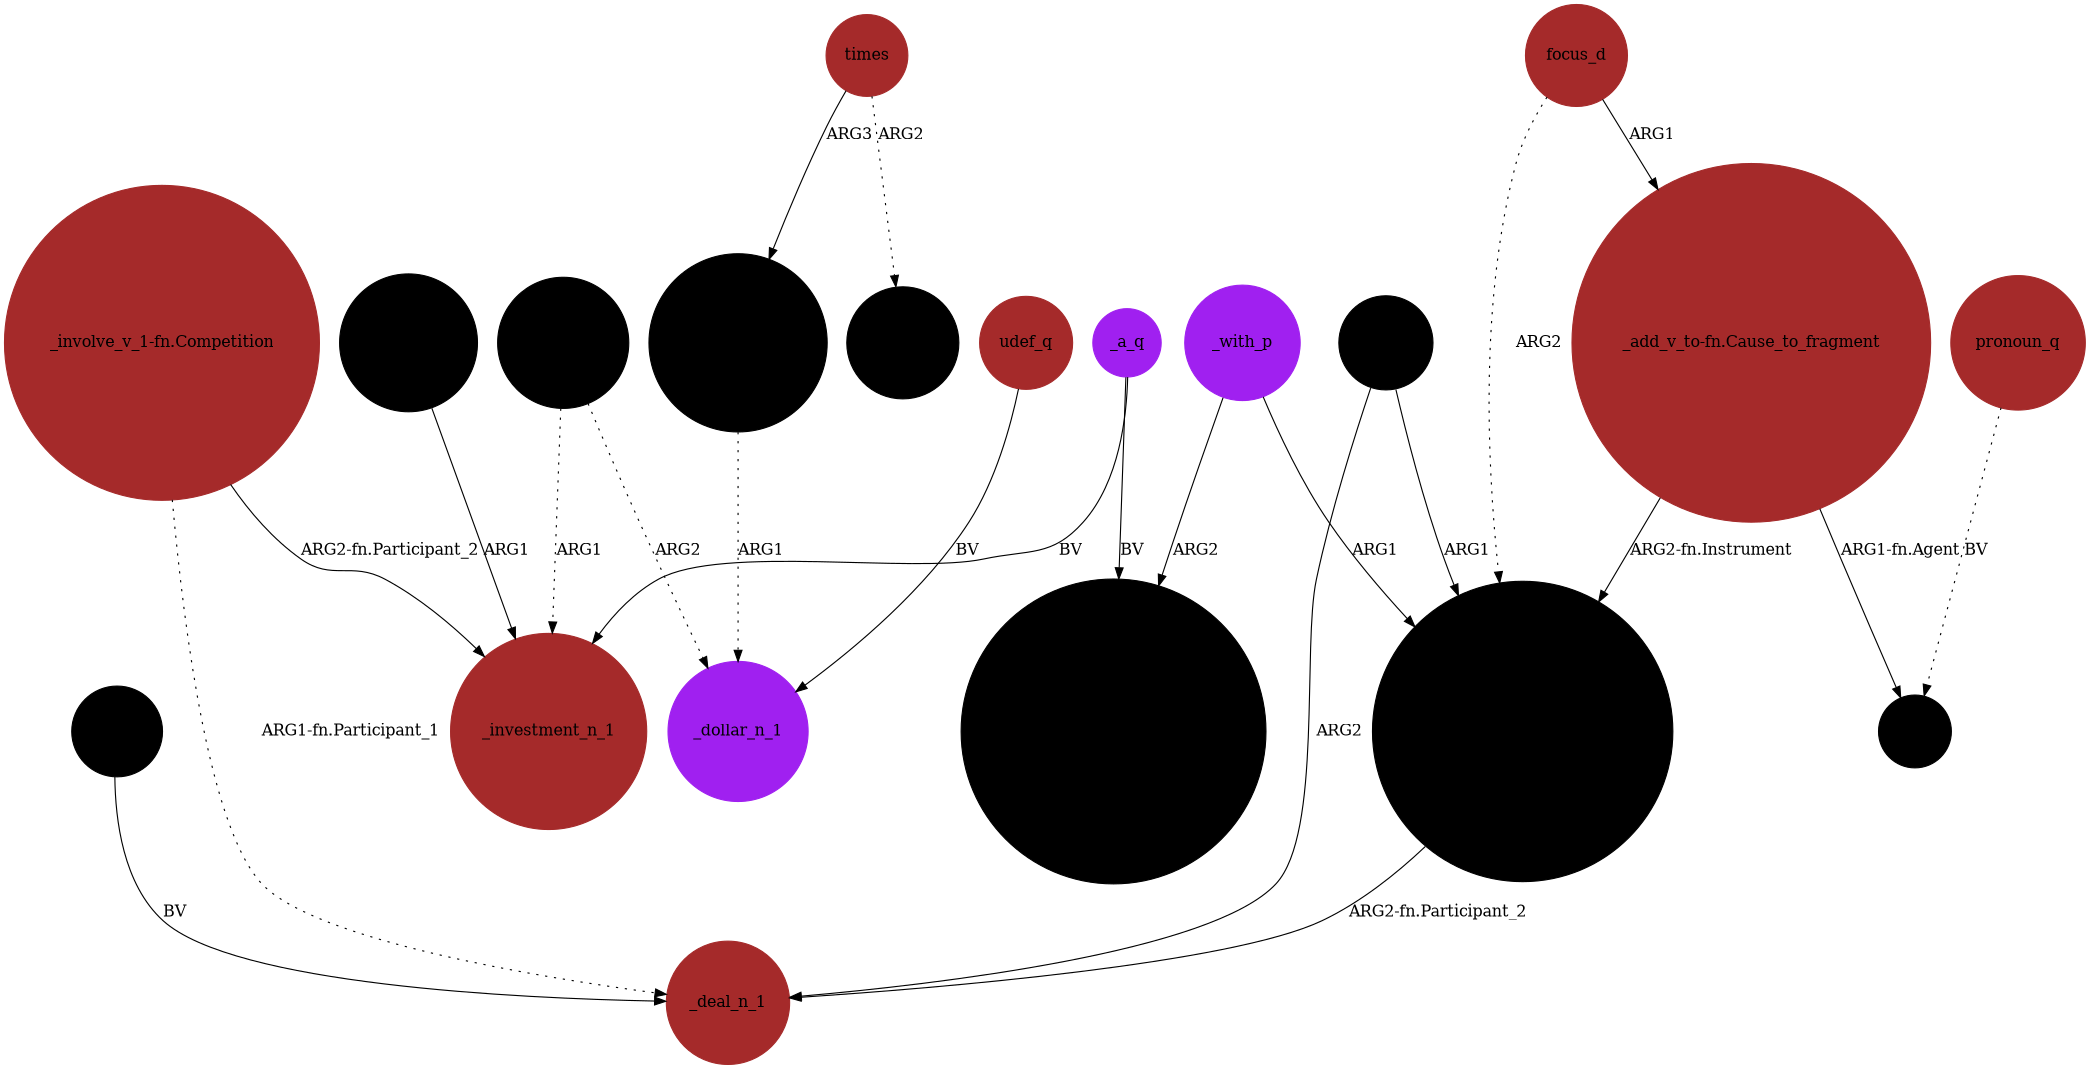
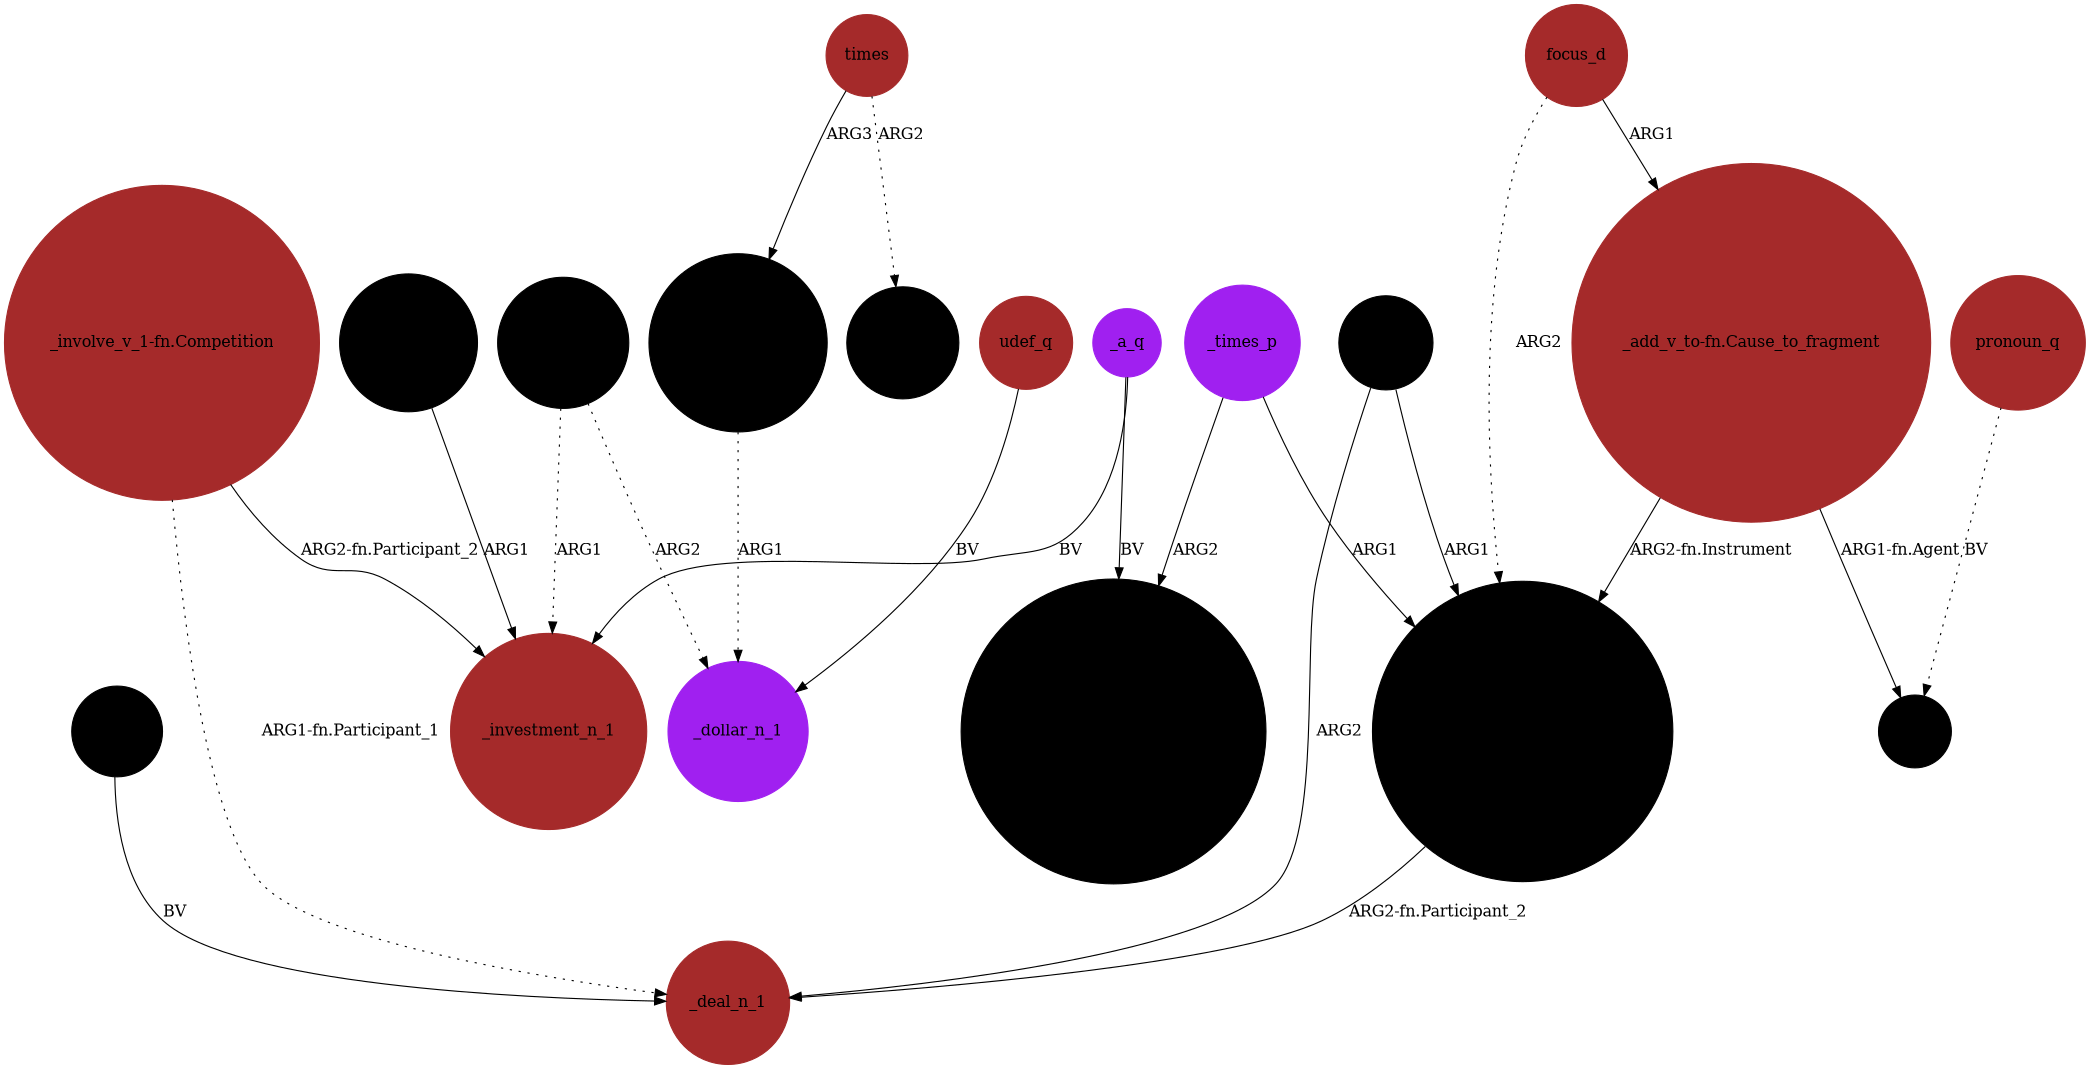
node "_with_p": label "_with_p" -> "_times_p"
